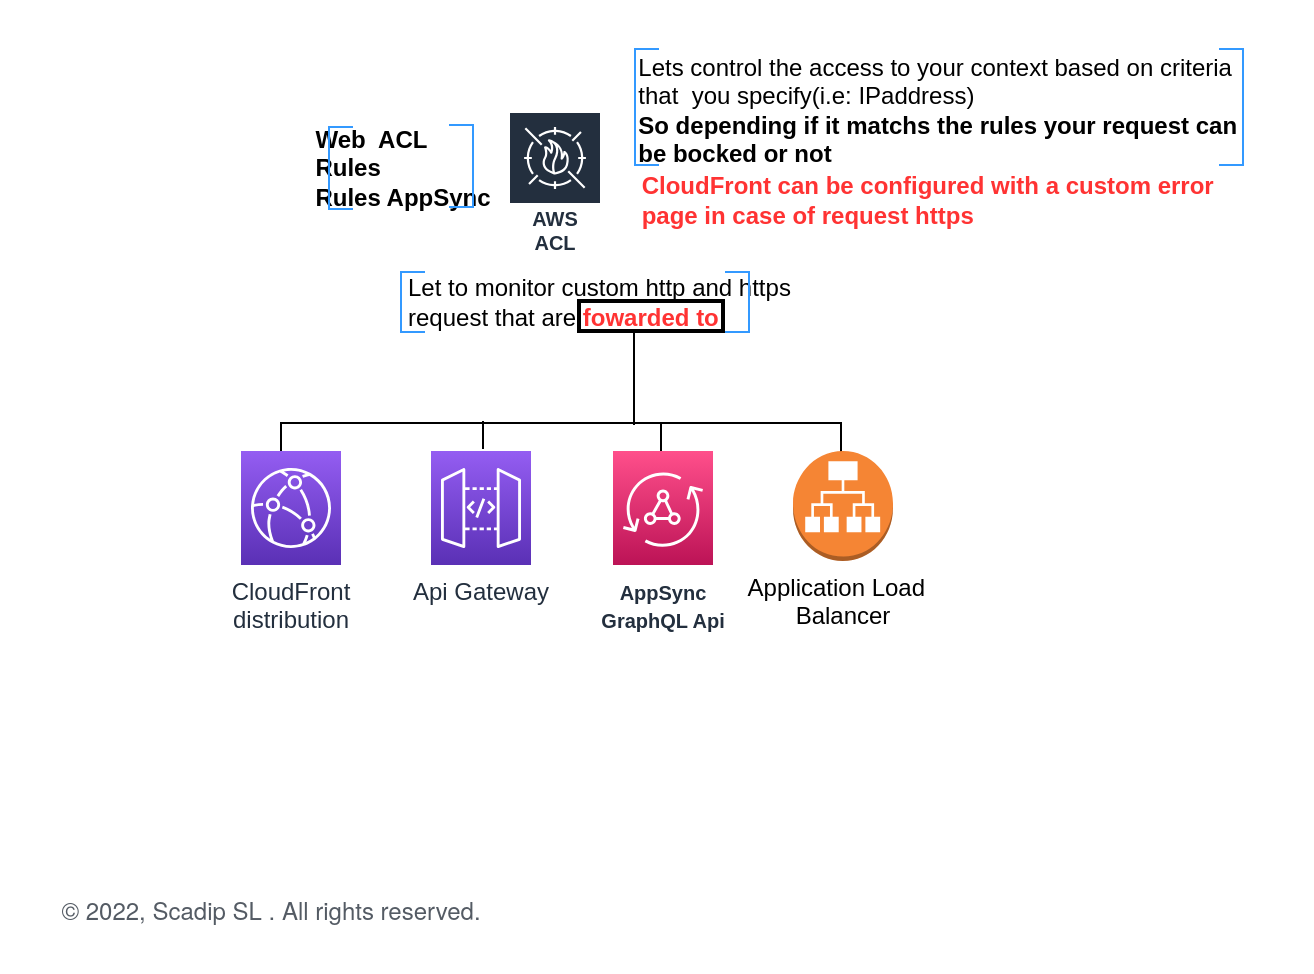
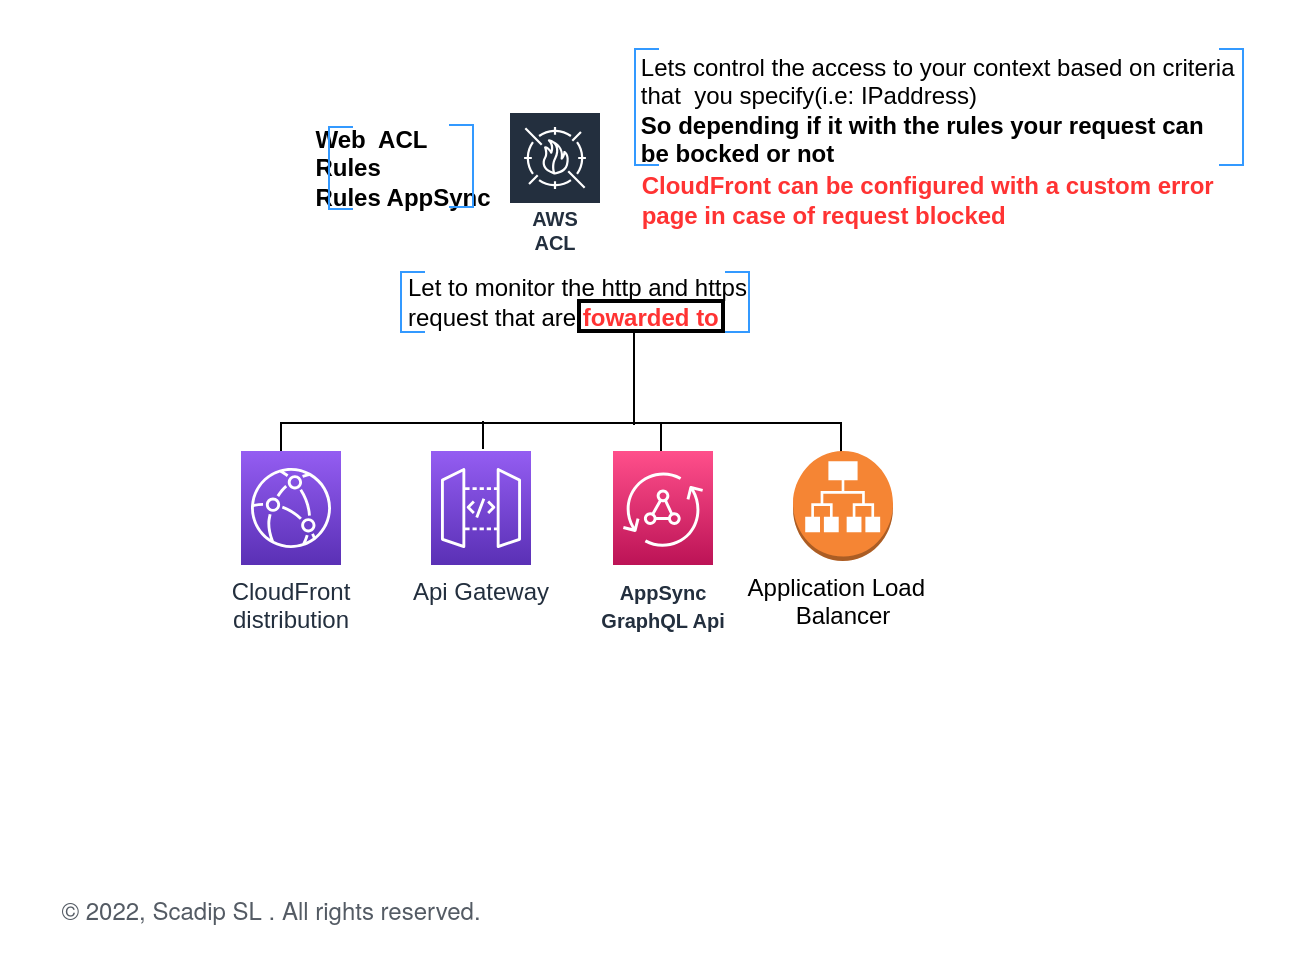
node "Lets control the access to your context based on criteria that you specify(i.e: IPaddress) So depending if it matchs the rules your request can be bocked or not": label "Lets control the access to your context based on criteria that you specify(i.e: IPaddress) So depending if it matchs the rules your request can be bocked or not" -> "Lets control the access to your context based on criteria that you specify(i.e: IPaddress) So depending if it with the rules your request can be bocked or not"
node "CloudFront can be configured with a custom error page in case of request https": label "CloudFront can be configured with a custom error page in case of request https" -> "CloudFront can be configured with a custom error page in case of request blocked"
node "Let to monitor custom http and https request that are fowarded to": label "Let to monitor custom http and https request that are fowarded to" -> "Let to monitor the http and https request that are fowarded to"
